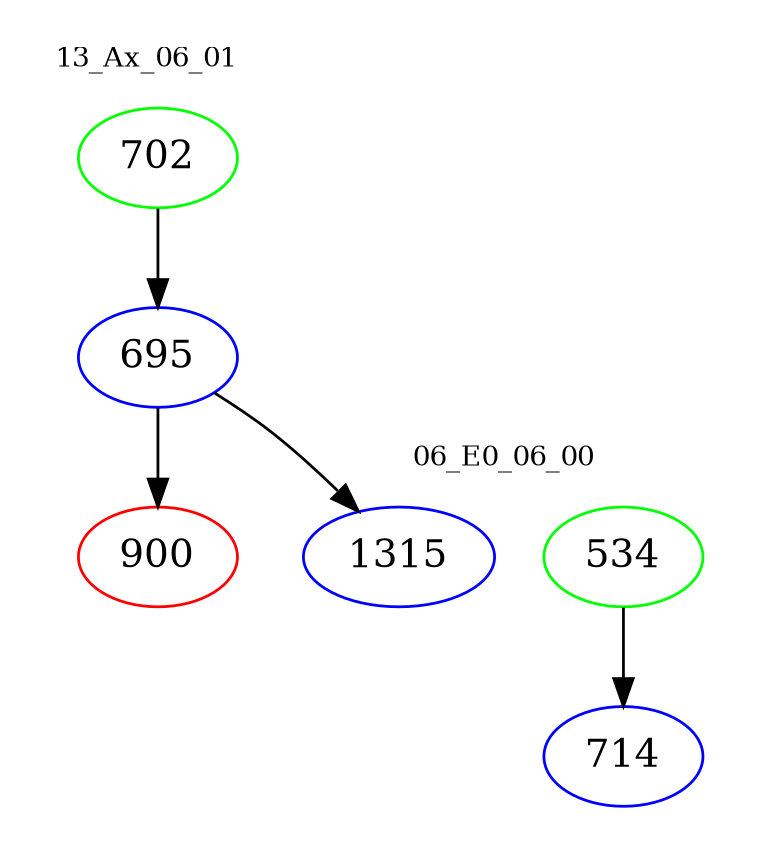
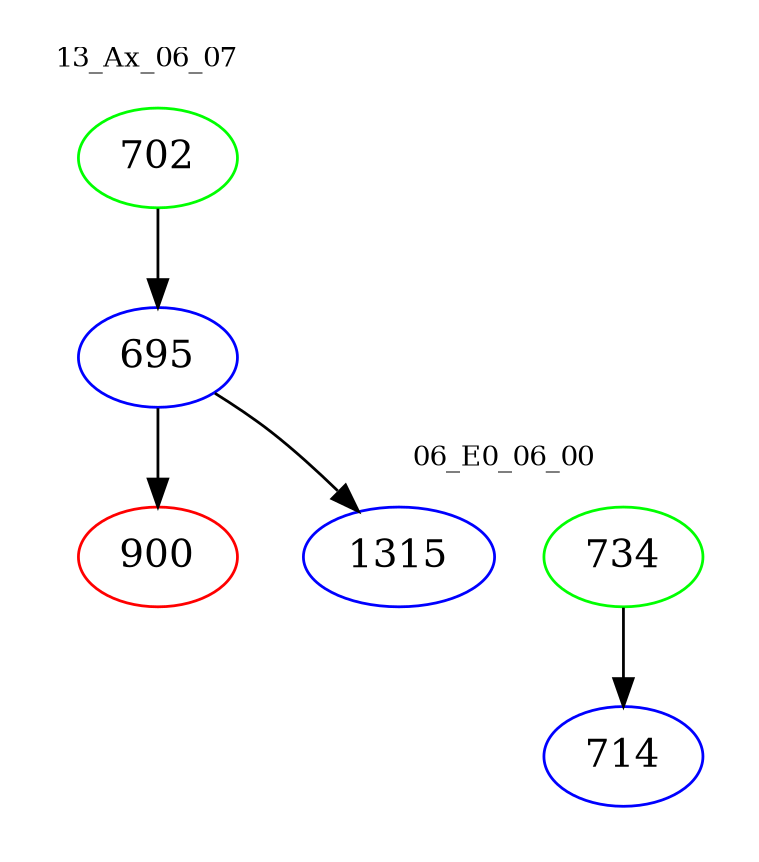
cluster "13_Ax_06_01": label "13_Ax_06_01" -> "13_Ax_06_07"
node "534": label "534" -> "734"
